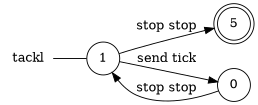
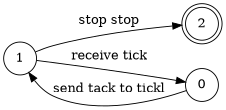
node "5": label "5" -> "2"
node "tackl": removed
edge "1" -> "0": label "send tick" -> "receive tick"
edge "0" -> "1": label "stop stop" -> "send tack to tickl"
